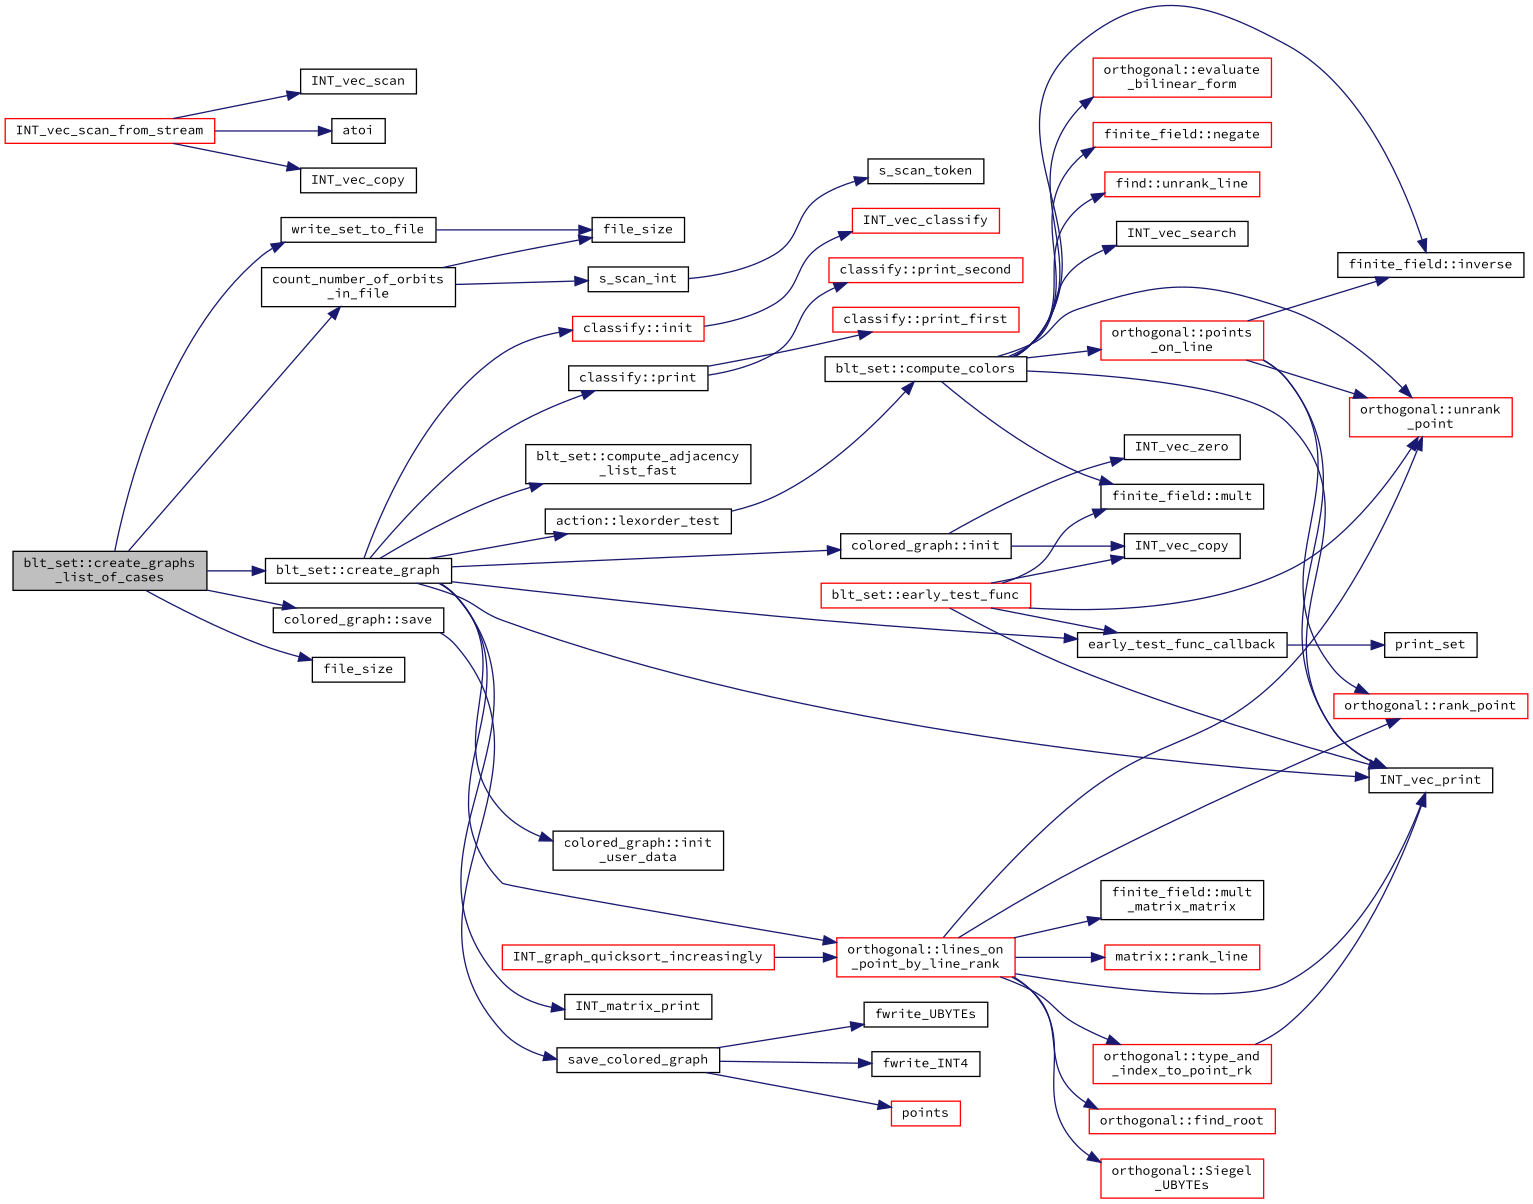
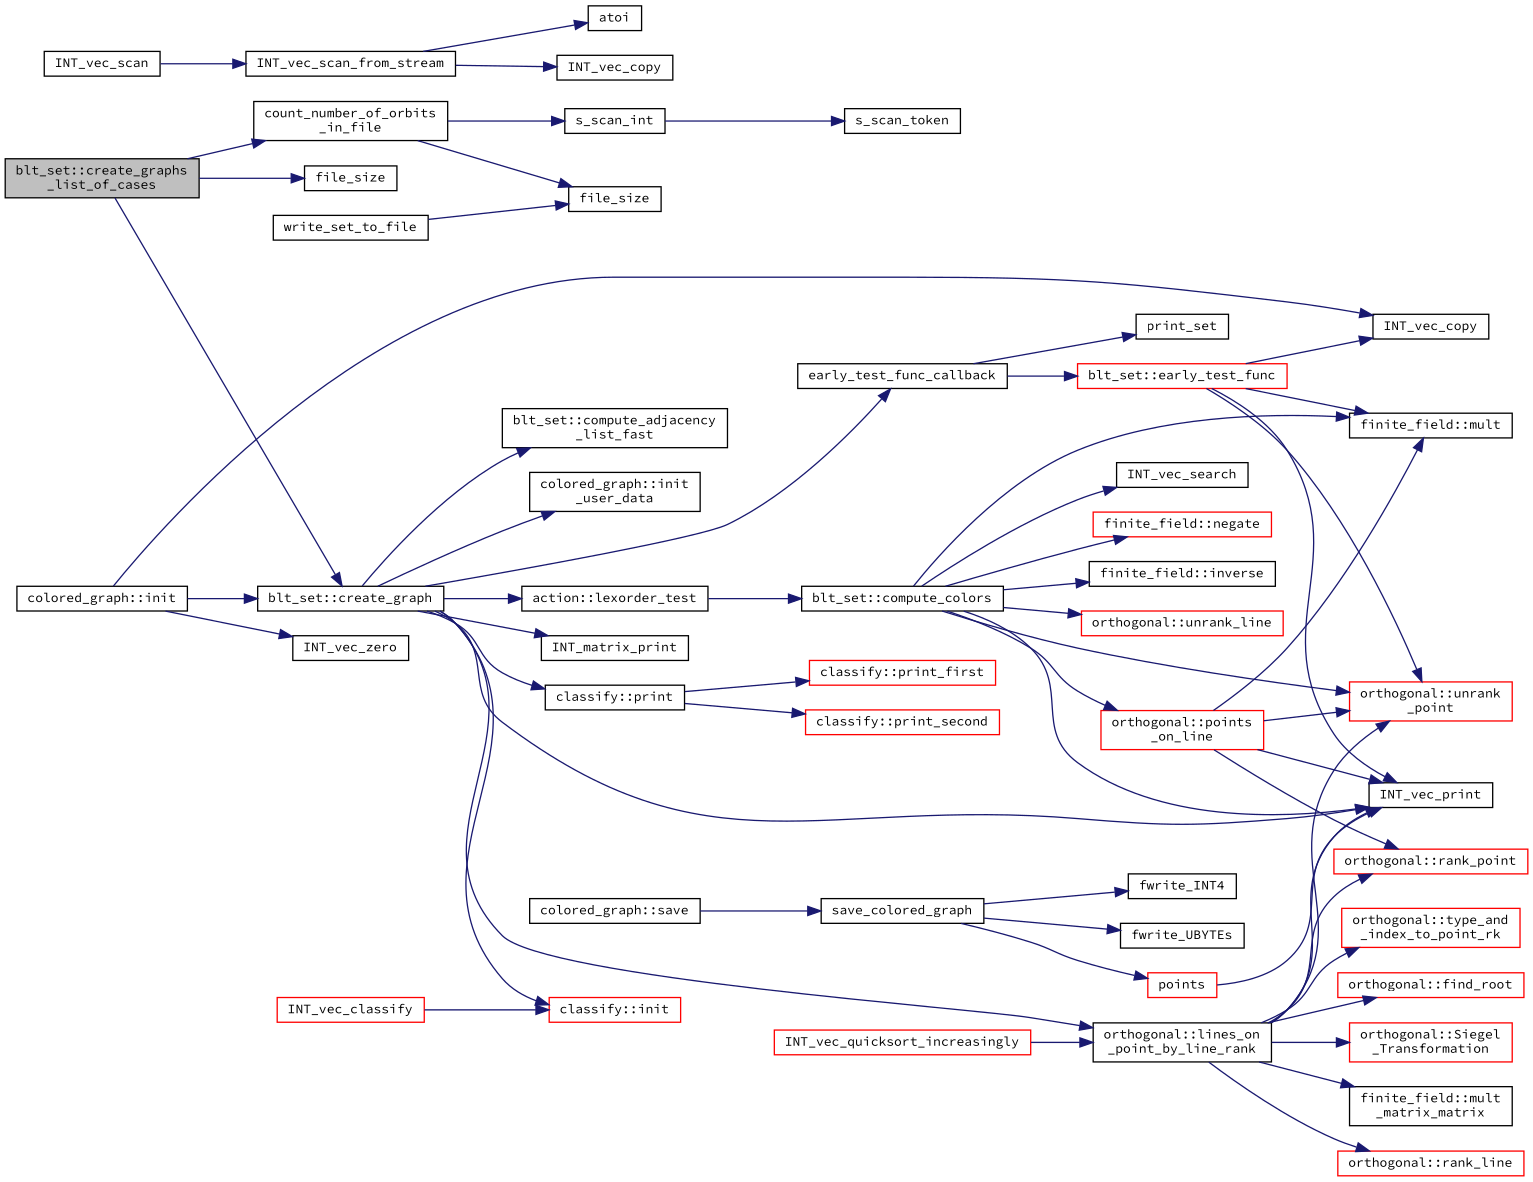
node "orthogonal::evaluate _bilinear_form": removed
edge "INT_vec_scan_from_stream" -> "INT_vec_scan": reversed
node "INT_vec_scan_from_stream": color red -> black
node "find::unrank_line": label "find::unrank_line" -> "orthogonal::unrank_line"
edge "classify::init" -> "INT_vec_classify": reversed
edge "orthogonal::points _on_line" -> "finite_field::inverse": now "orthogonal::points _on_line" -> "finite_field::mult"
edge "blt_set::create_graphs _list_of_cases" -> "write_set_to_file": removed
edge "blt_set::create_graph" -> "colored_graph::init": reversed
edge "blt_set::create_graphs _list_of_cases" -> "colored_graph::save": removed
edge "blt_set::early_test_func" -> "early_test_func_callback": reversed
edge "orthogonal::type_and _index_to_point_rk" -> "INT_vec_print": now "points" -> "INT_vec_print"
node "INT_graph_quicksort_increasingly": label "INT_graph_quicksort_increasingly" -> "INT_vec_quicksort_increasingly"
node "orthogonal::lines_on _point_by_line_rank": color red -> black
node "matrix::rank_line": label "matrix::rank_line" -> "orthogonal::rank_line"
node "orthogonal::Siegel _UBYTEs": label "orthogonal::Siegel _UBYTEs" -> "orthogonal::Siegel _Transformation"
